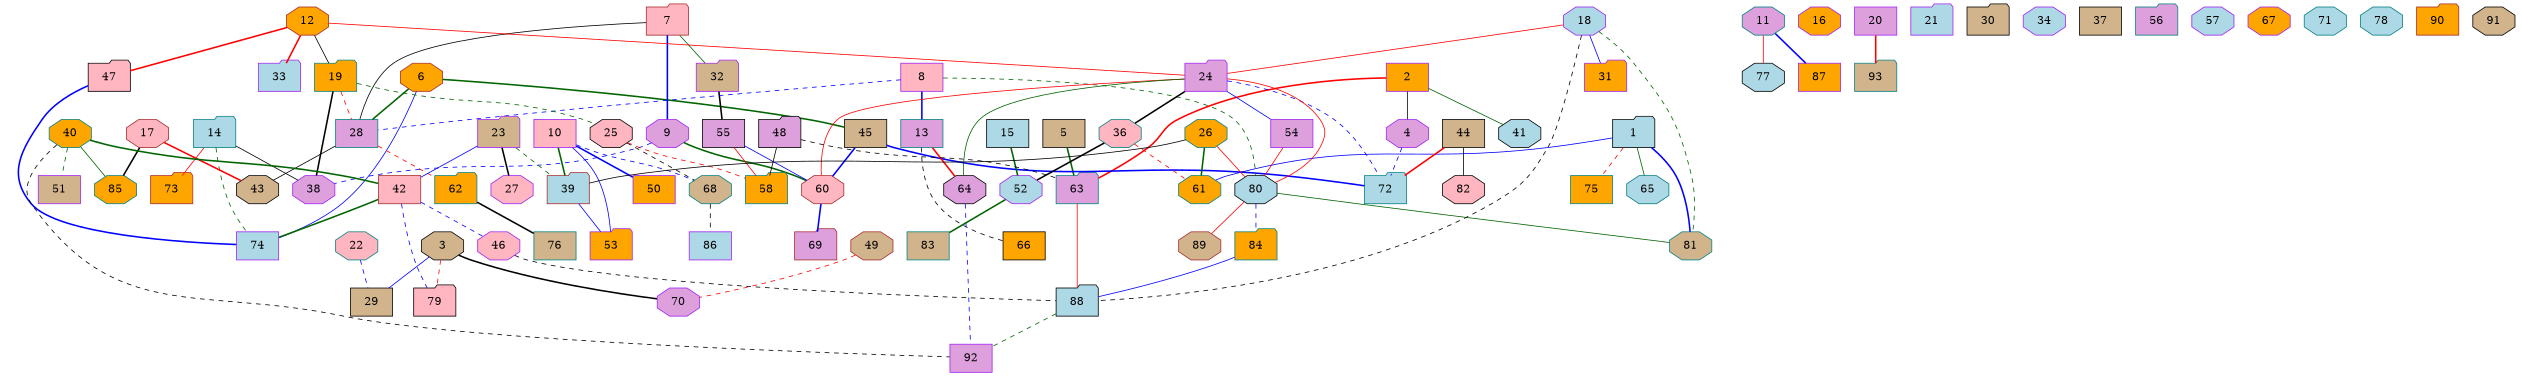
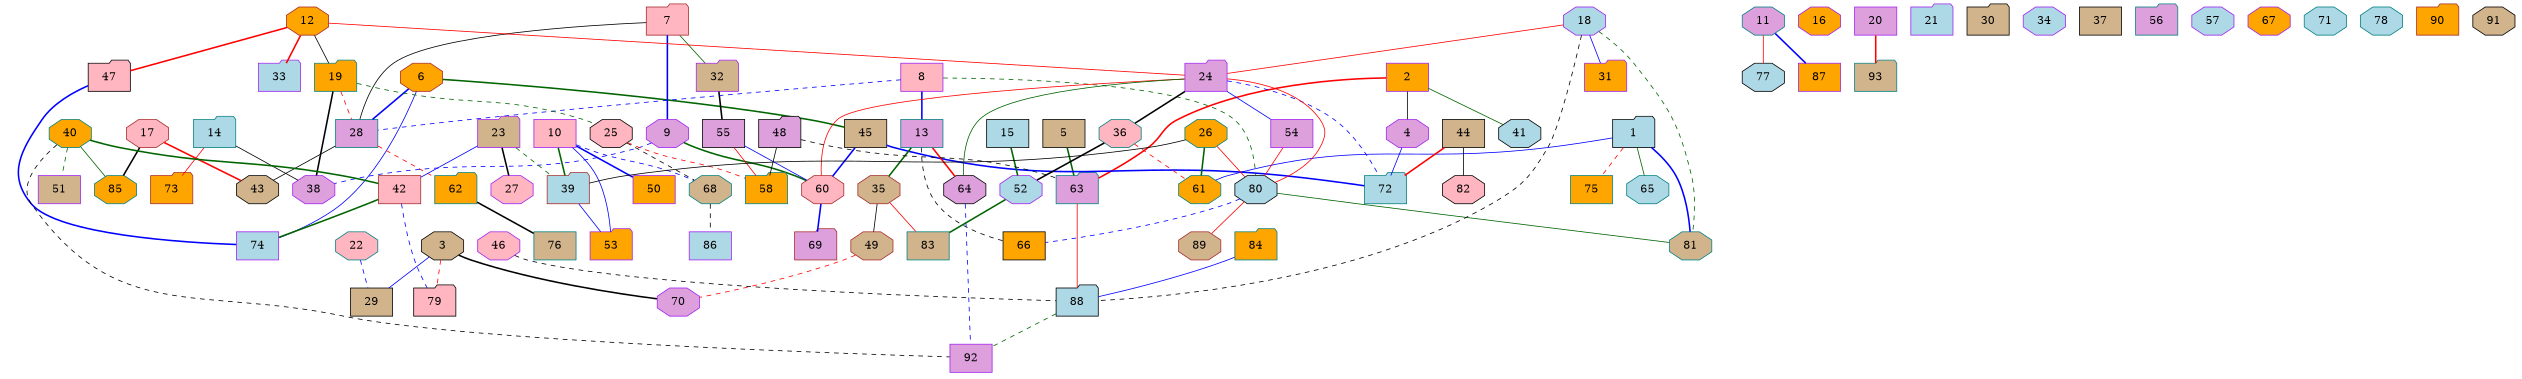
edge "6" -- "28": color darkgreen -> blue
edge "4" -- "72": style dashed -> solid
node "35": added
edge "14" -- "74": removed
edge "80" -- "84": now "80" -- "66"
edge "42" -- "46": removed
